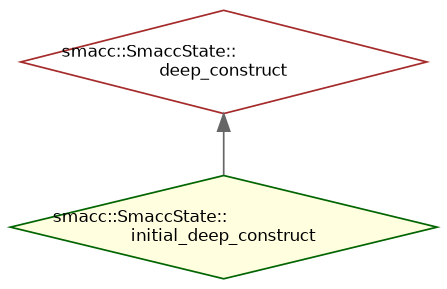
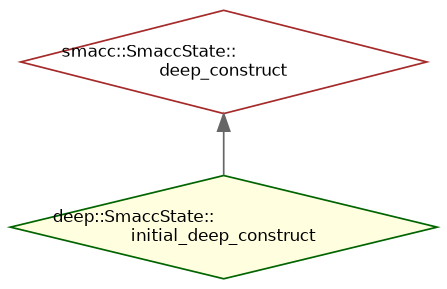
node "smacc::SmaccState:: initial_deep_construct": label "smacc::SmaccState:: initial_deep_construct" -> "deep::SmaccState:: initial_deep_construct"
